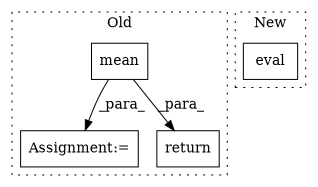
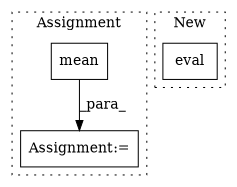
cluster "Old": label "Old" -> "Assignment"
node "return": removed
